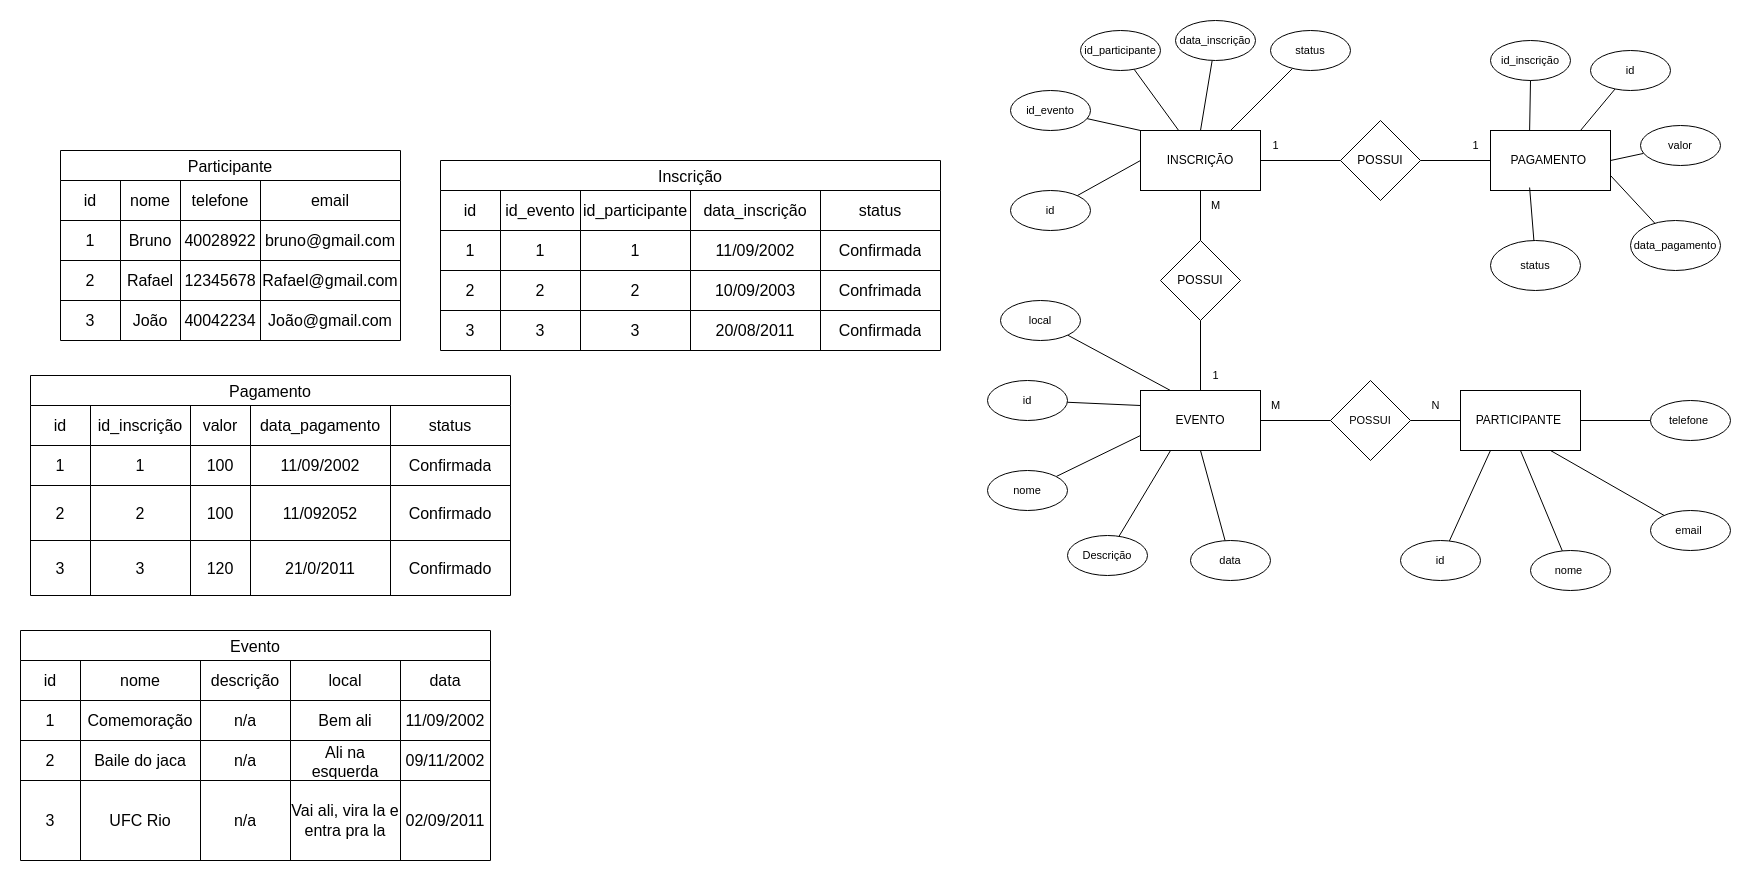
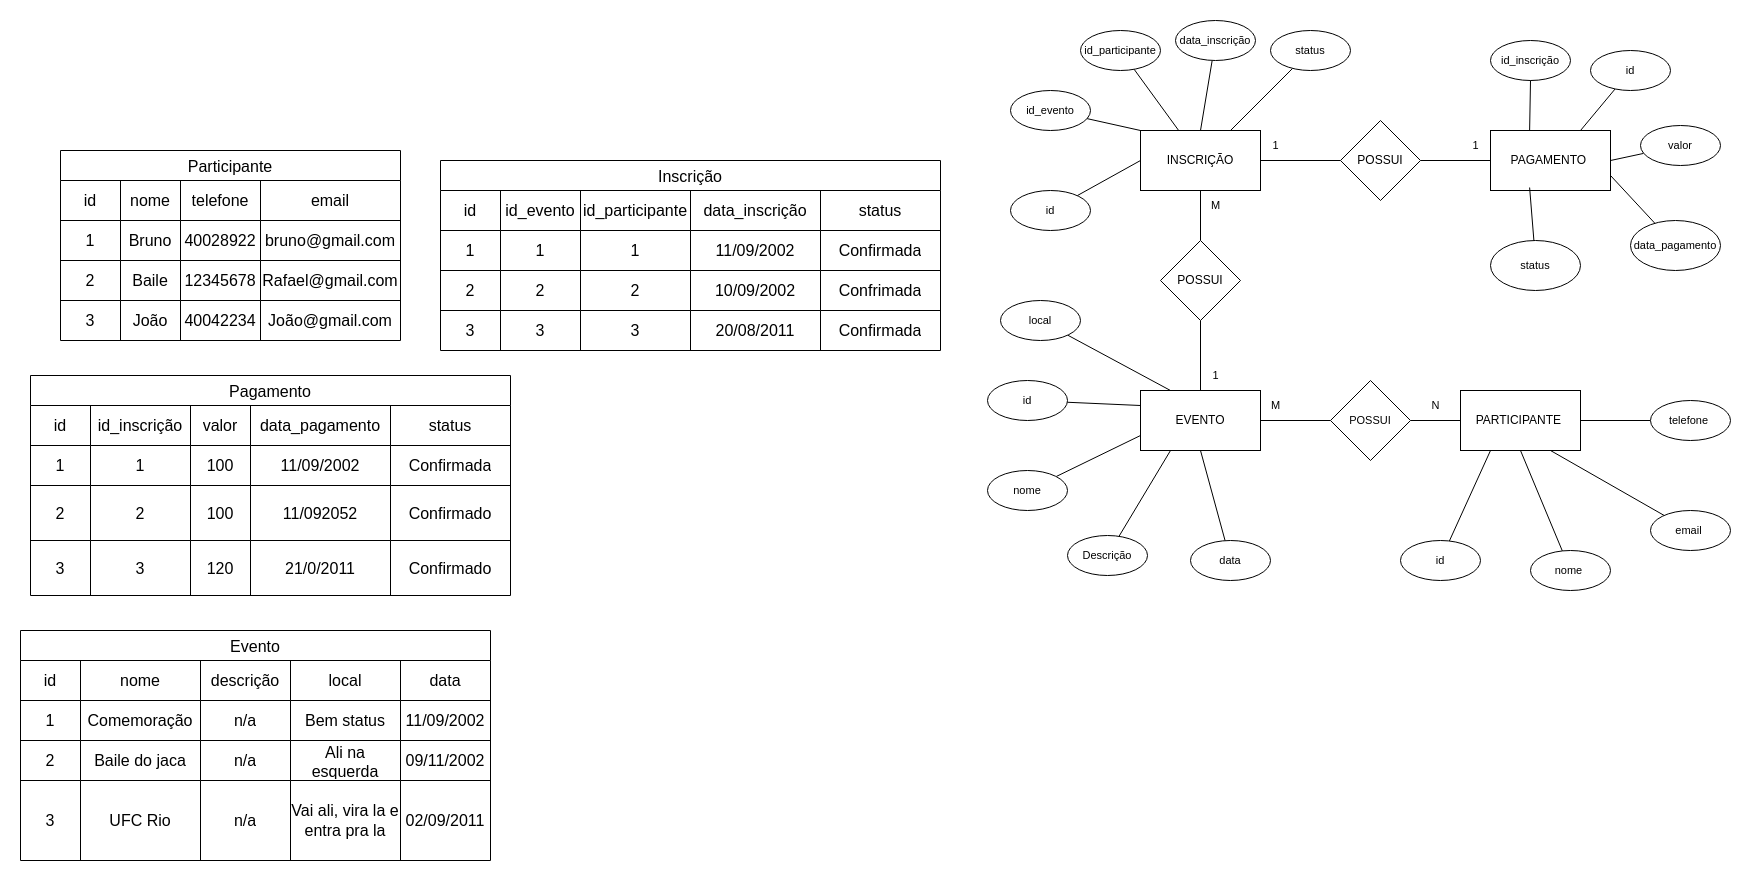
node "Rafael": label "Rafael" -> "Baile"
node "10/09/2003": label "10/09/2003" -> "10/09/2002"
node "Bem ali": label "Bem ali" -> "Bem status"
